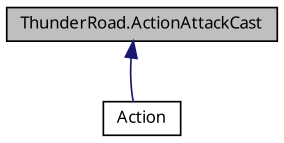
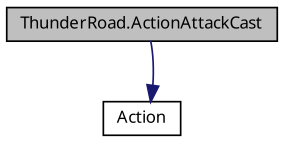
edge "Action" -> "ThunderRoad.ActionAttackCast": reversed
